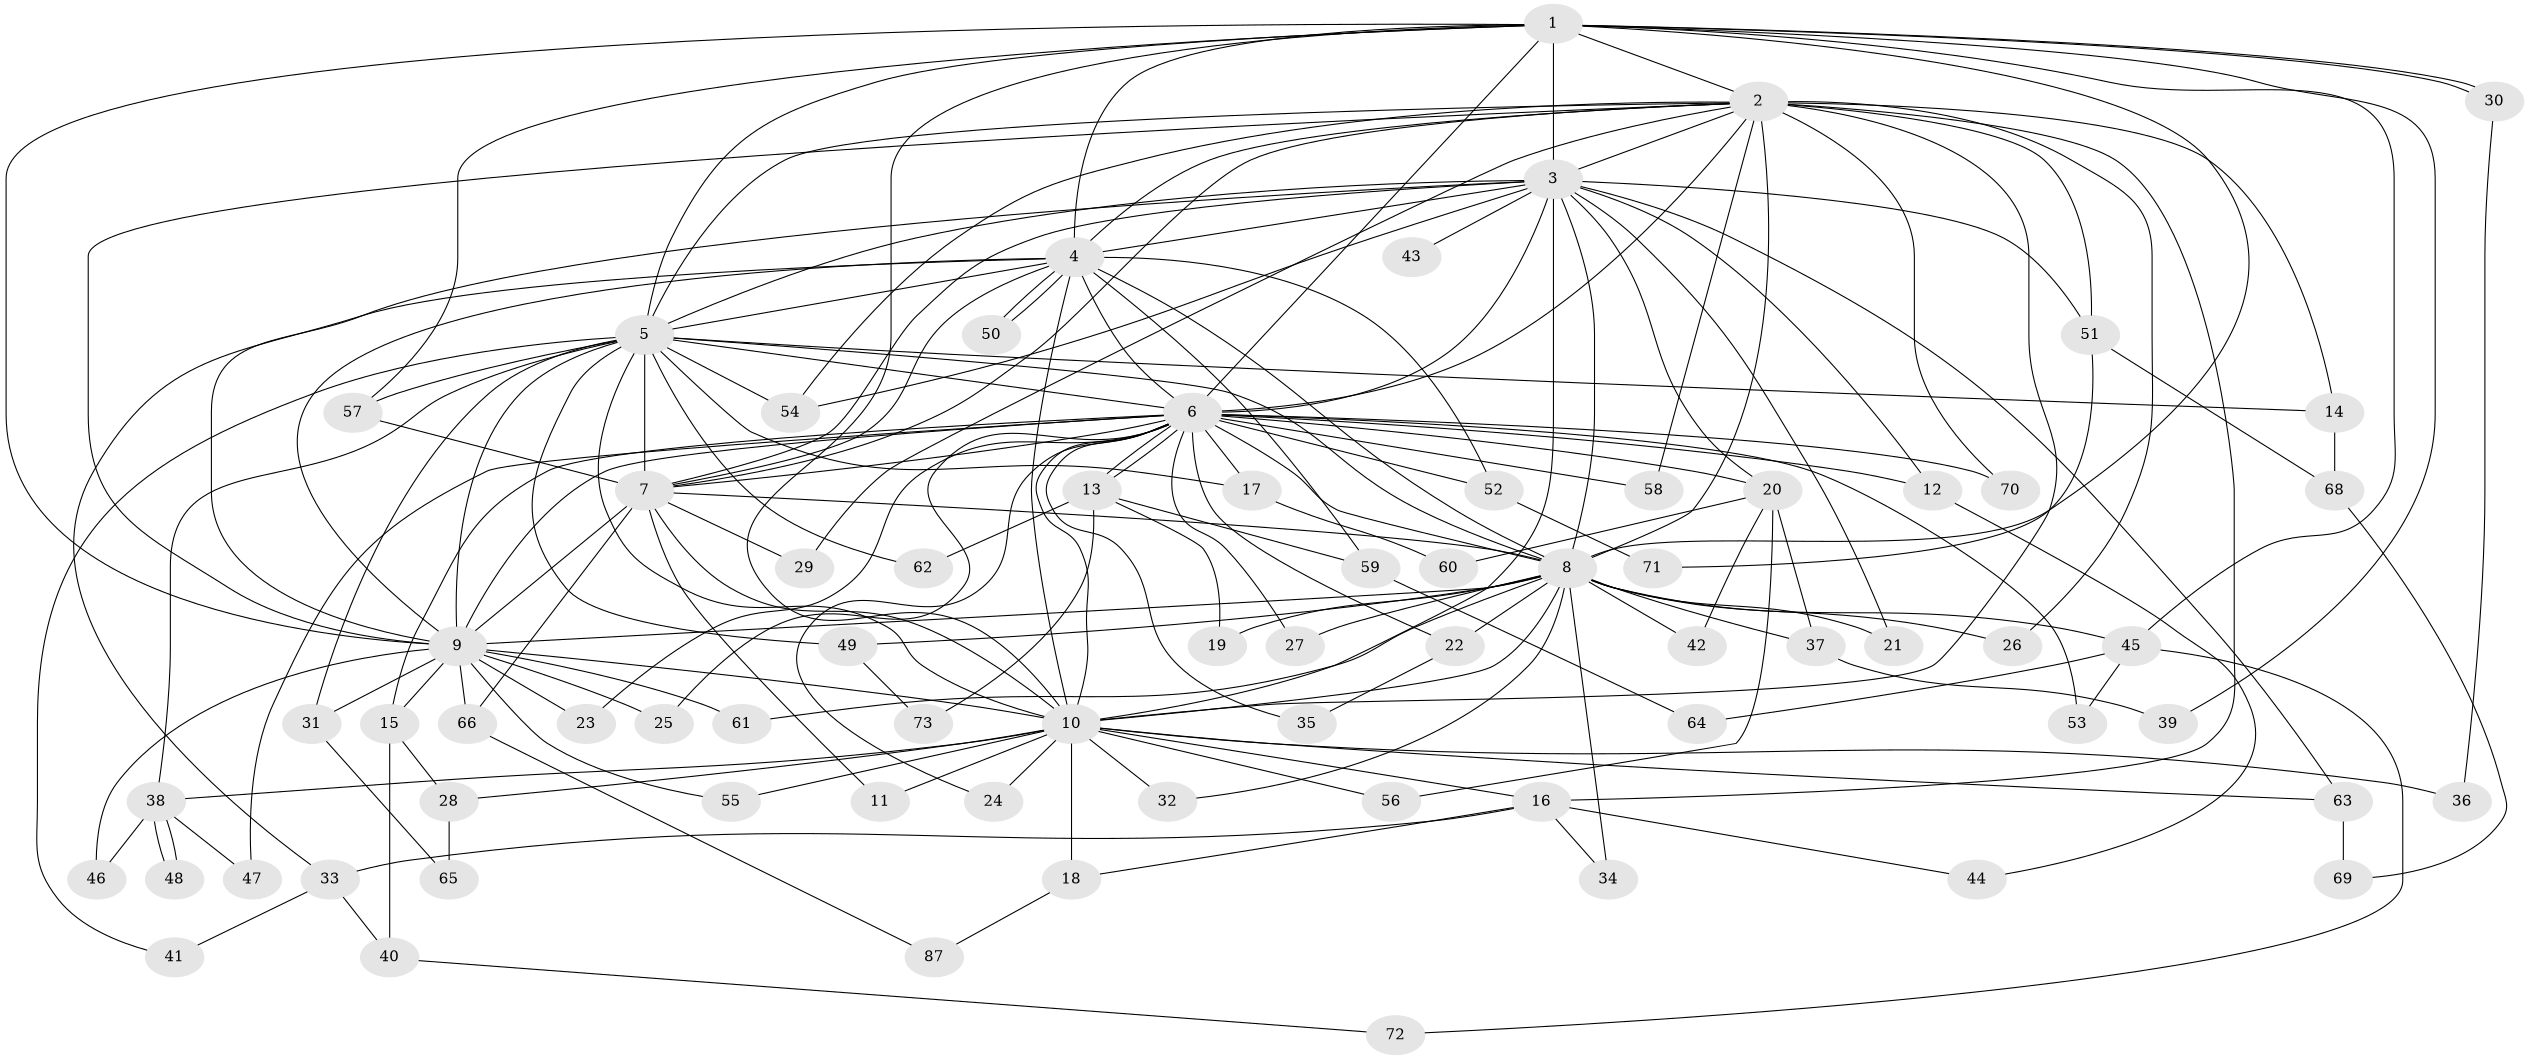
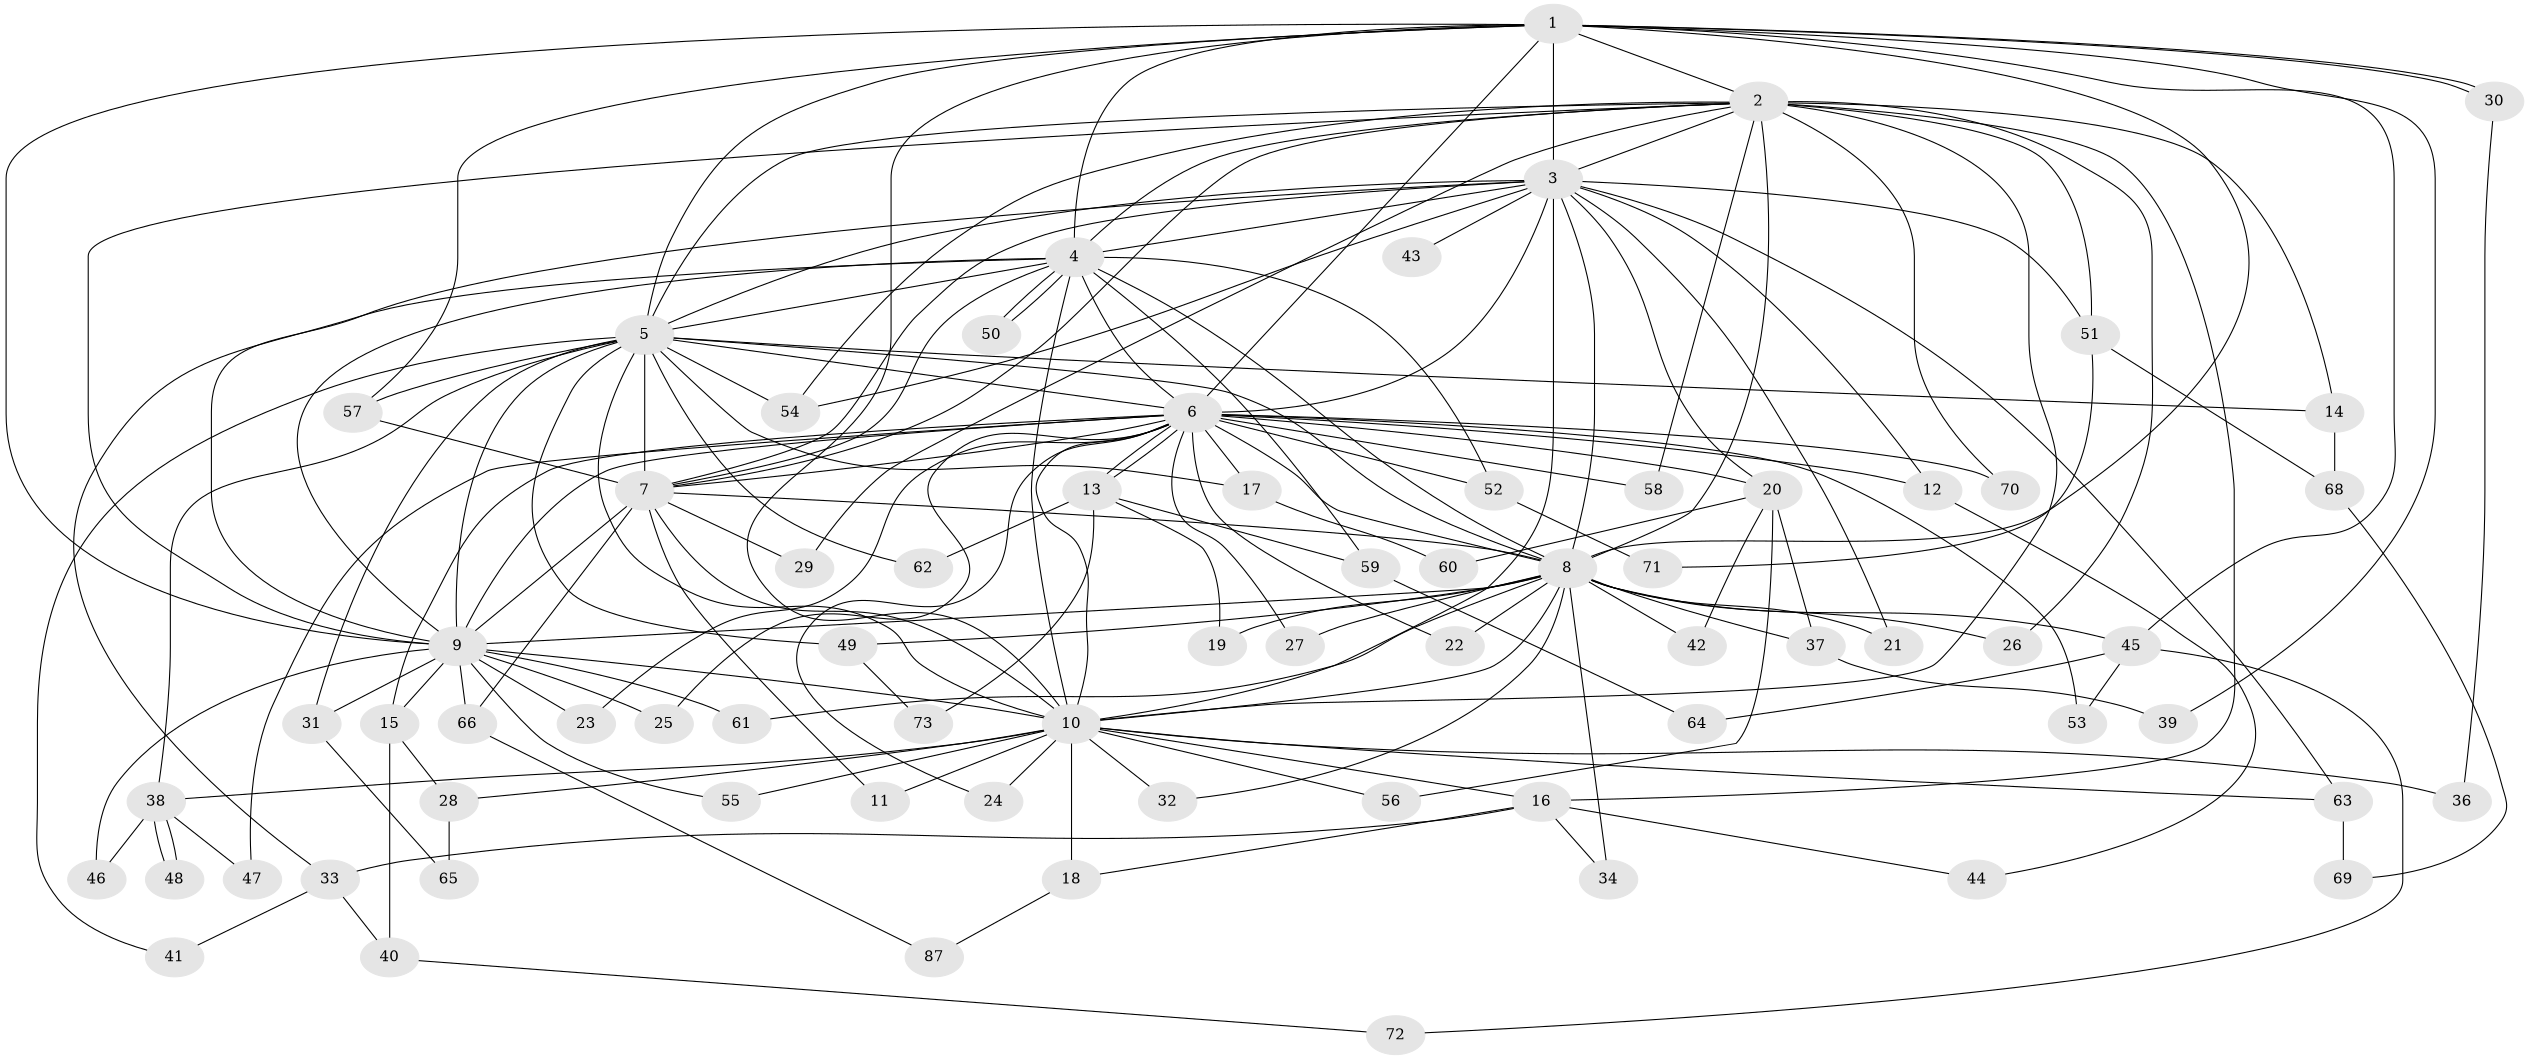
edge "2" -- "6": removed
node "35": removed
